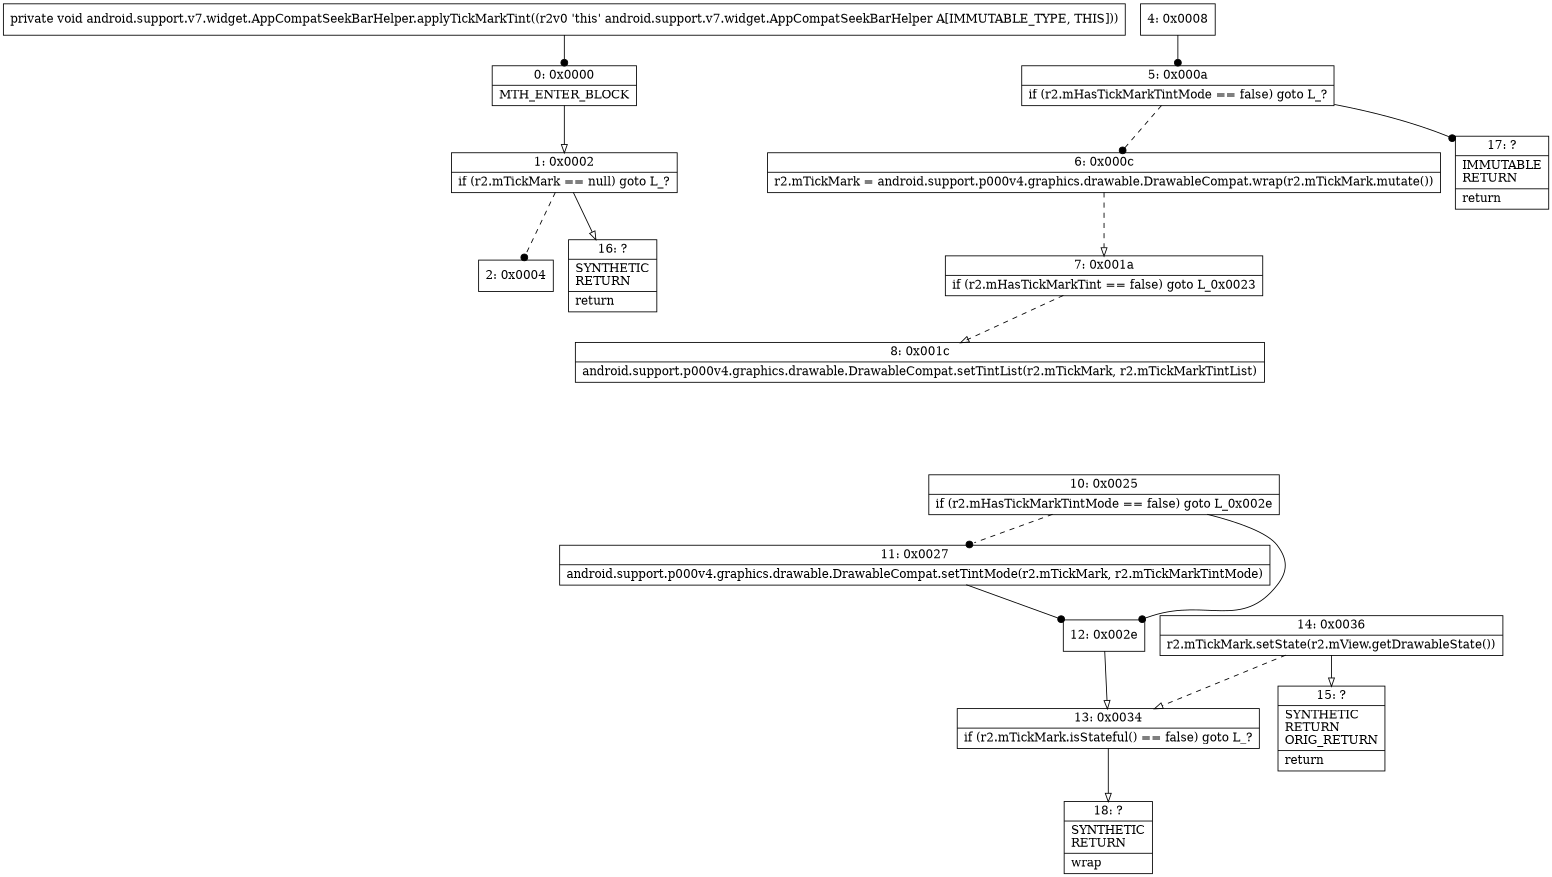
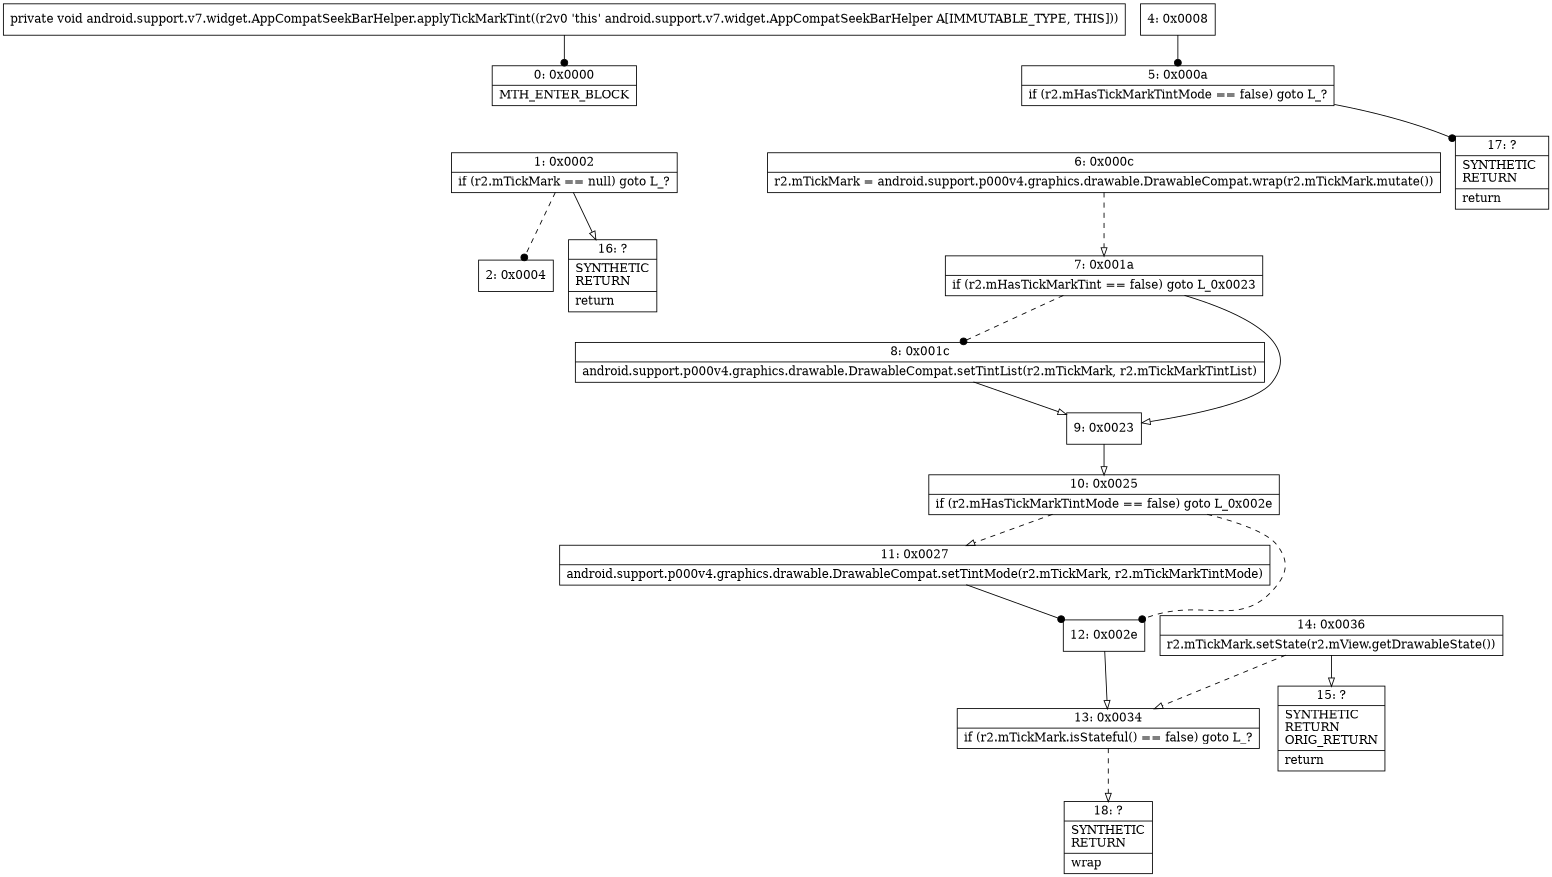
edge "0: 0x0000" -> "1: 0x0002": removed
edge "5: 0x000a" -> "6: 0x000c": removed
node "17: ?": text "IMMUTABLE" -> "SYNTHETIC"
edge "7: 0x001a" -> "8: 0x001c": arrowhead onormal -> dot
node "9: 0x0023": added
edge "10: 0x0025" -> "11: 0x0027": arrowhead dot -> onormal
edge "10: 0x0025" -> "12: 0x002e": style solid -> dashed
edge "13: 0x0034" -> "18: ?": style solid -> dashed
